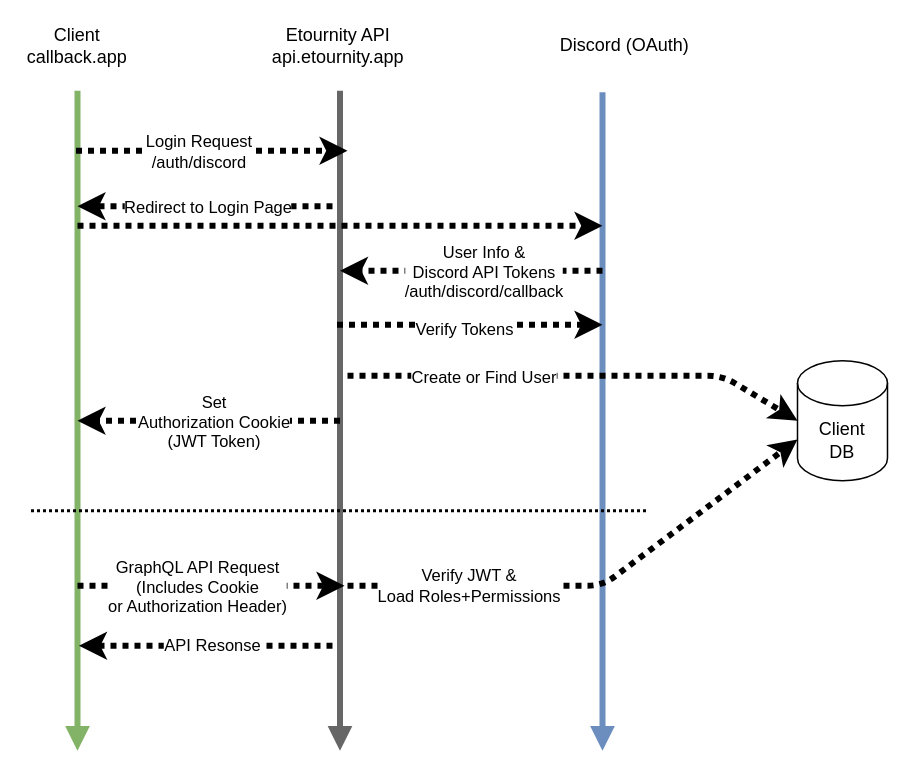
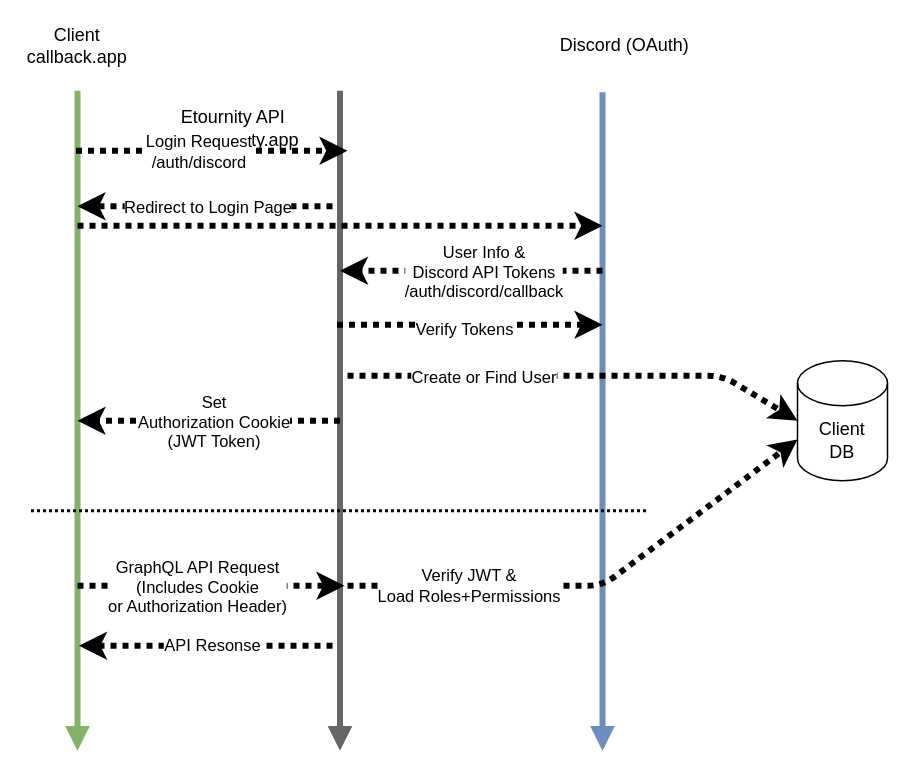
node "Etournity API api.etournity.app": moved (338, 46) -> (233, 128)
